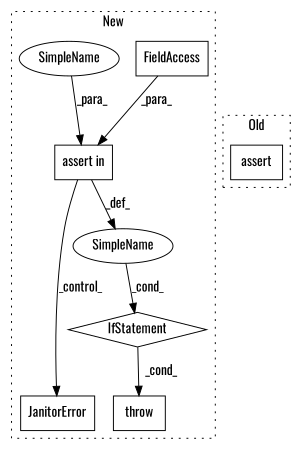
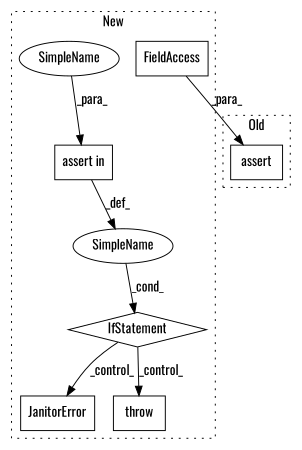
edge "FieldAccess" -> "assert in": now "FieldAccess" -> "assert"
edge "assert in" -> "JanitorError": now "IfStatement" -> "JanitorError"
edge "IfStatement" -> "throw": label "_cond_" -> "_control_"
